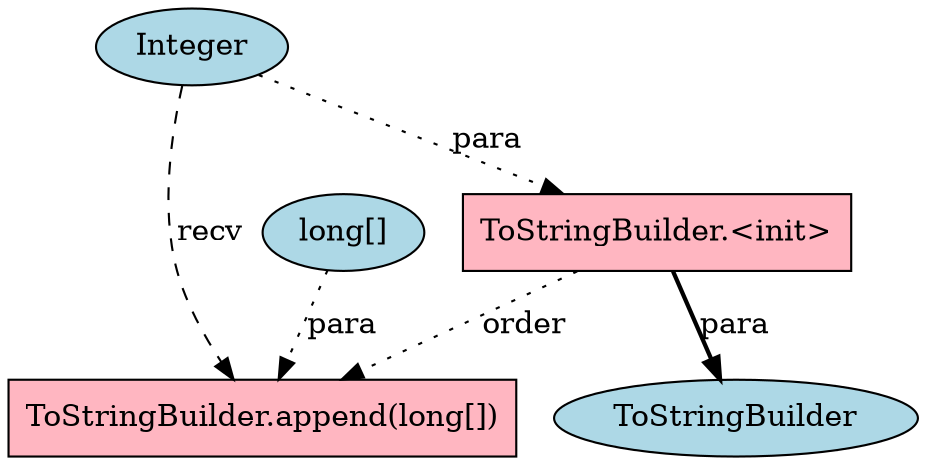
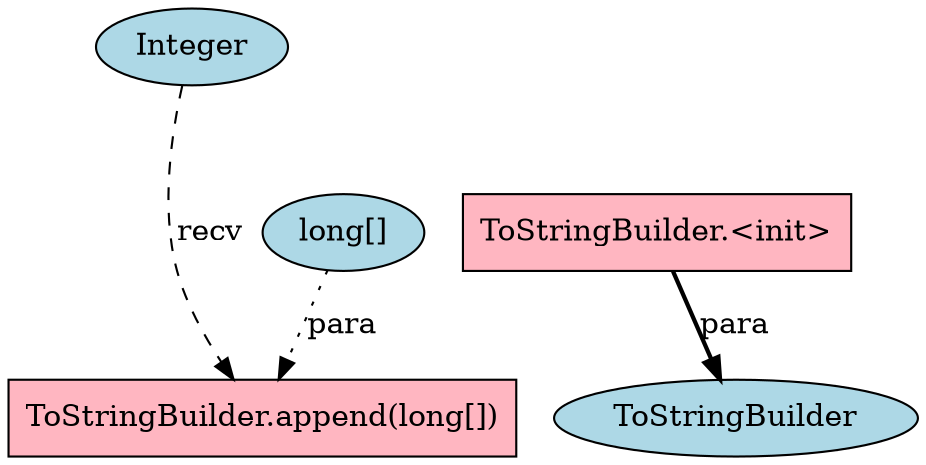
edge "Integer" -> "ToStringBuilder.<init>": removed, label "para"
edge "ToStringBuilder.<init>" -> "ToStringBuilder.append(long[])": removed, label "order"
